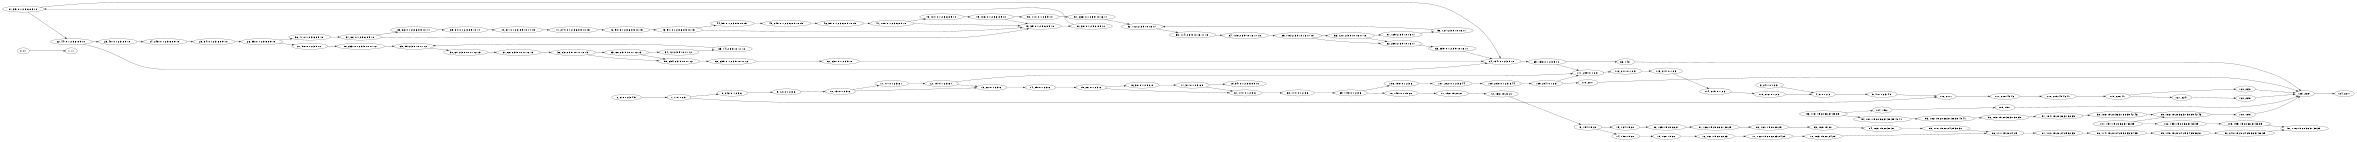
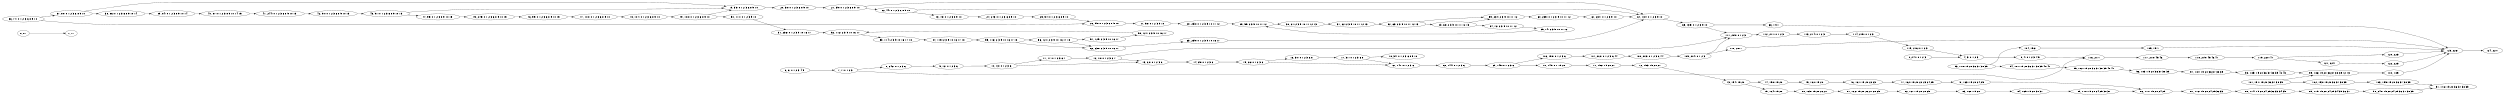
edge "47, 100: 0 1 2 3 6 8 9 10" -> "19, 35: 0 1 2 3 6 8 9 10": removed
node "42, 90: 8 1 2 3 6 8 9 10 15": label "42, 90: 8 1 2 3 6 8 9 10 15" -> "42, 90: 0 1 2 3 6 8 9 10 15"
edge "26, 55: 0 1 2 3 6 8 9 10" -> "36, 77: 0 1 2 3 6 8 9 10": reversed
